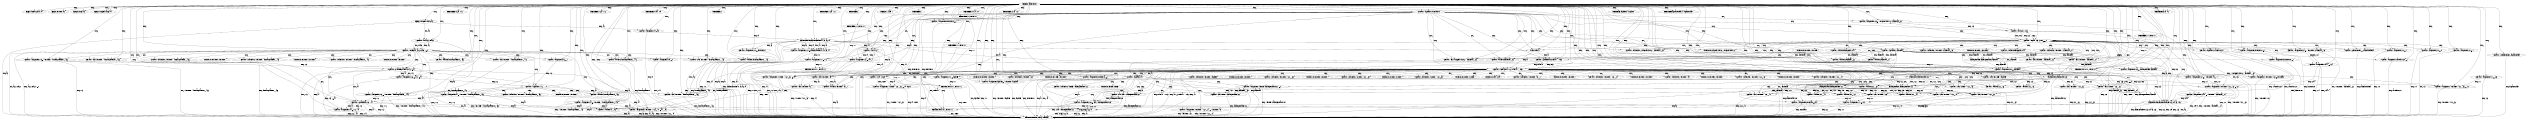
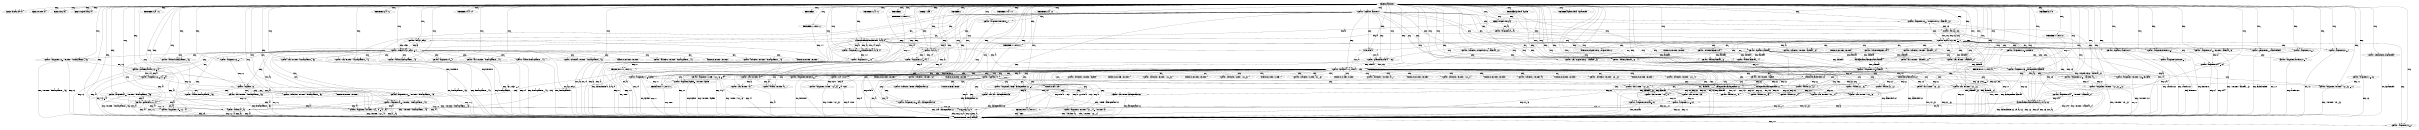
edge "(METHOD,cache_insert)" -> "(<operator>.assignment,v10 = insert_error)": reversed
edge "(<operator>.logicalNot,!a1)" -> "(UNKNOWN,char *,char *)": added, label "CDG:"
edge "(<operator>.assignment,v10 = 0)" -> "(METHOD_RETURN,__int64 __fastcall)": reversed
